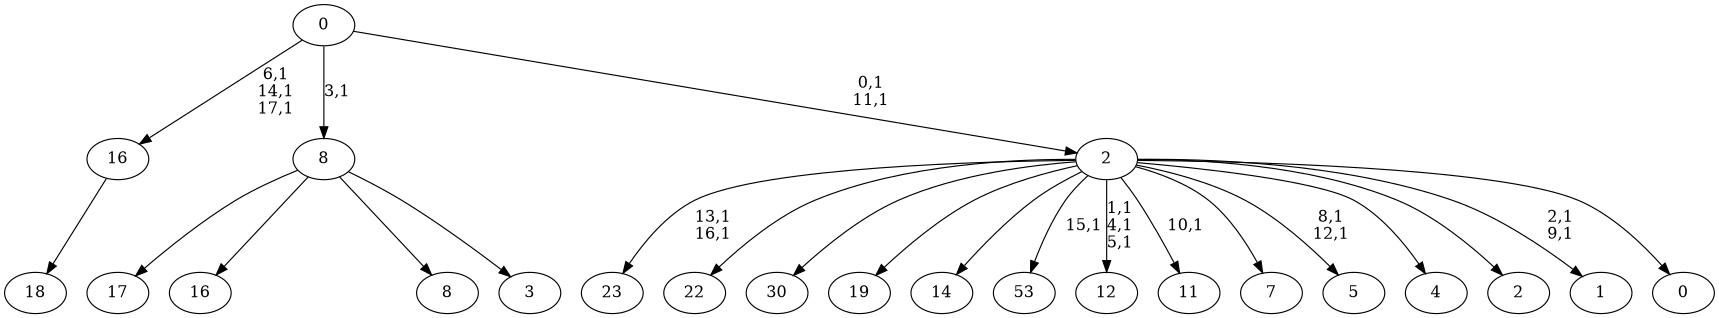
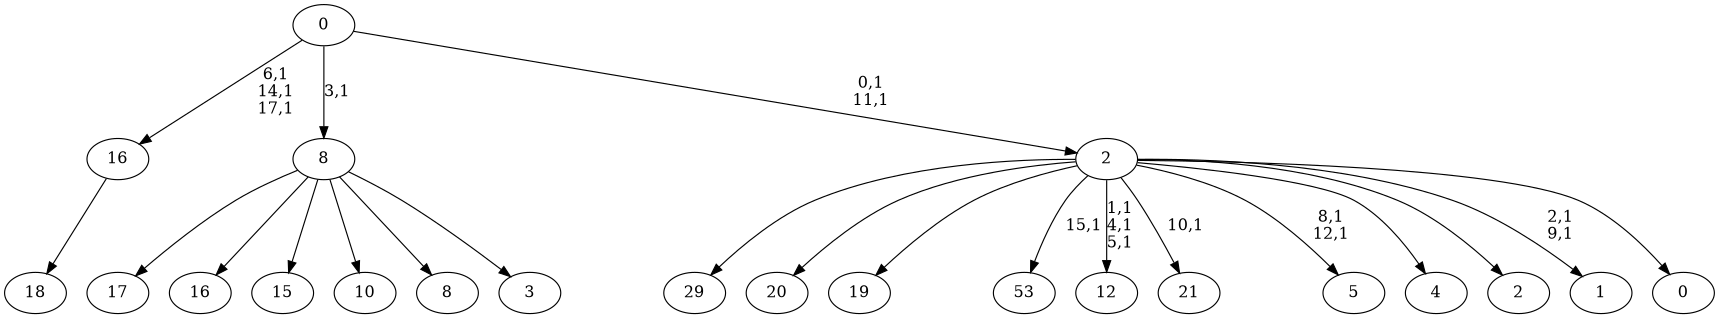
node "15": added
node "10": added
node "23": removed
node "22": label "22" -> "29"
node "30": label "30" -> "20"
node "14": removed
node "11": label "11" -> "21"
node "7": removed
